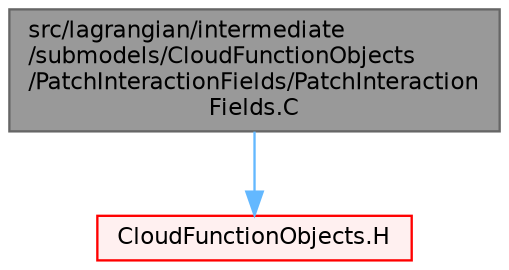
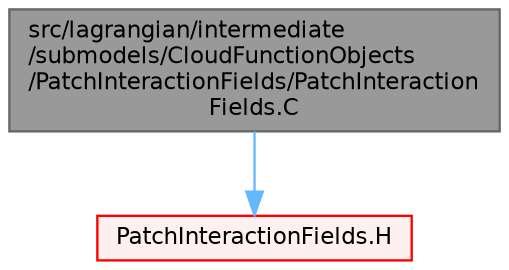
node "CloudFunctionObjects.H": label "CloudFunctionObjects.H" -> "PatchInteractionFields.H"
